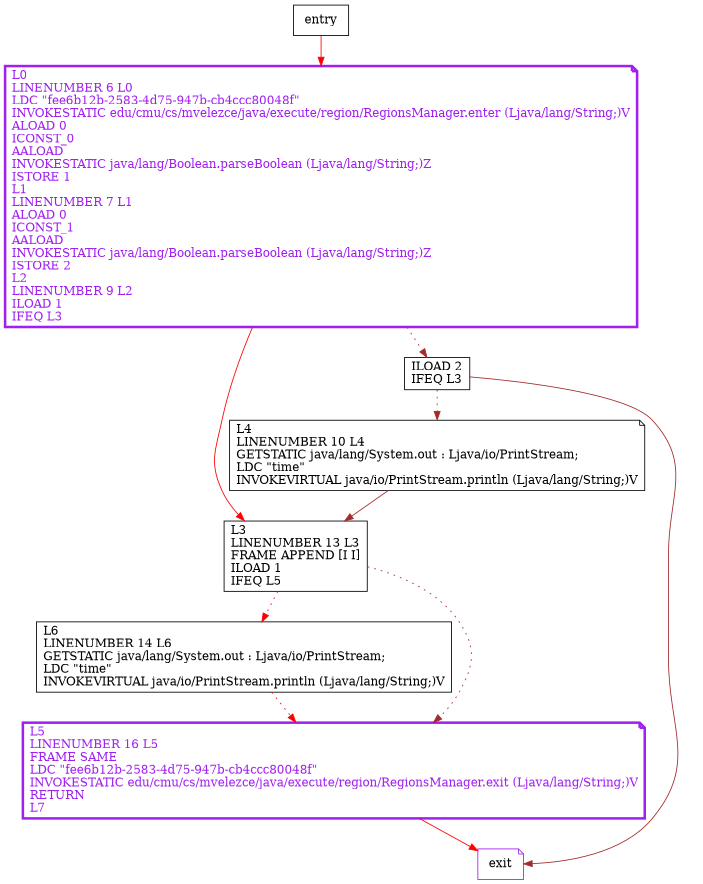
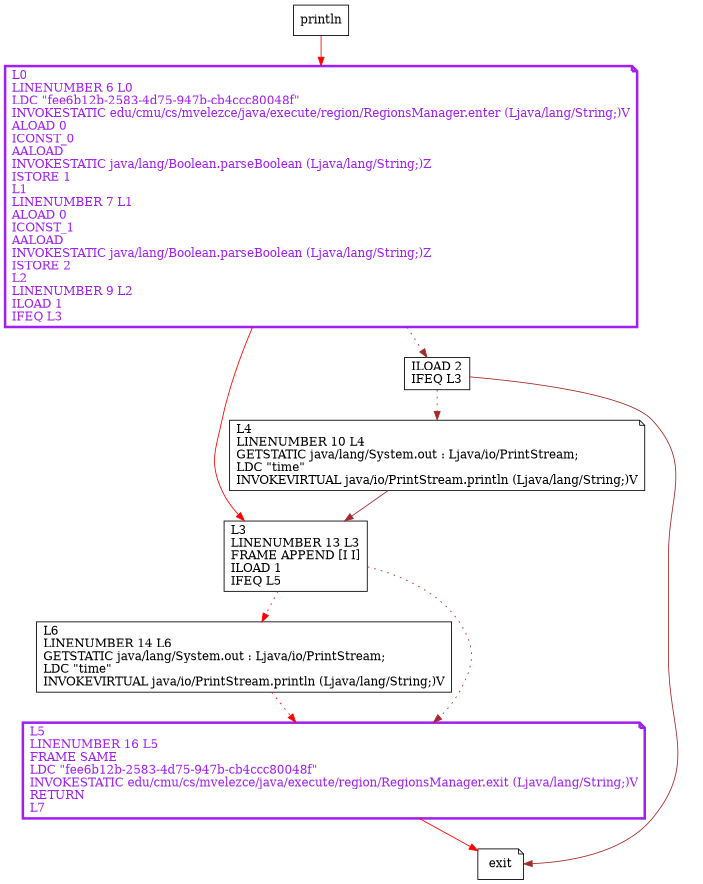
node "entry": label "entry" -> "println"
node "exit": color purple -> black
